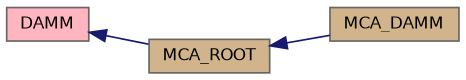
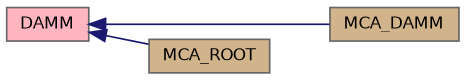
edge "MCA_DAMM" -> "MCA_ROOT": now "MCA_DAMM" -> "DAMM"
